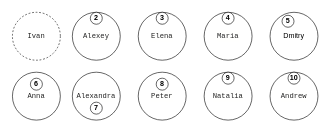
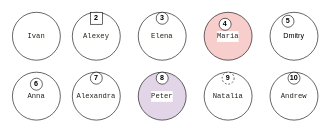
node "2": shape ellipse -> rectangle
node "4": moved (228, 18) -> (225, 24)
node "Ivan": style dashed -> solid
node "Maria": fillcolor #ffffff -> #f8cecc
node "9": style solid -> dashed
node "8": moved (162, 84) -> (162, 78)
node "Peter": fillcolor #ffffff -> #e1d5e7
node "7": moved (96, 108) -> (96, 78)
